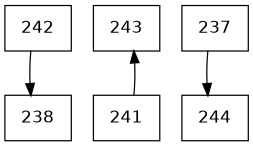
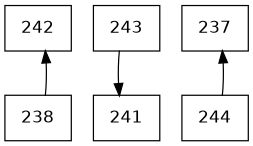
edge "242" -> "238": reversed
edge "237" -> "244": reversed
edge "241" -> "243": reversed
